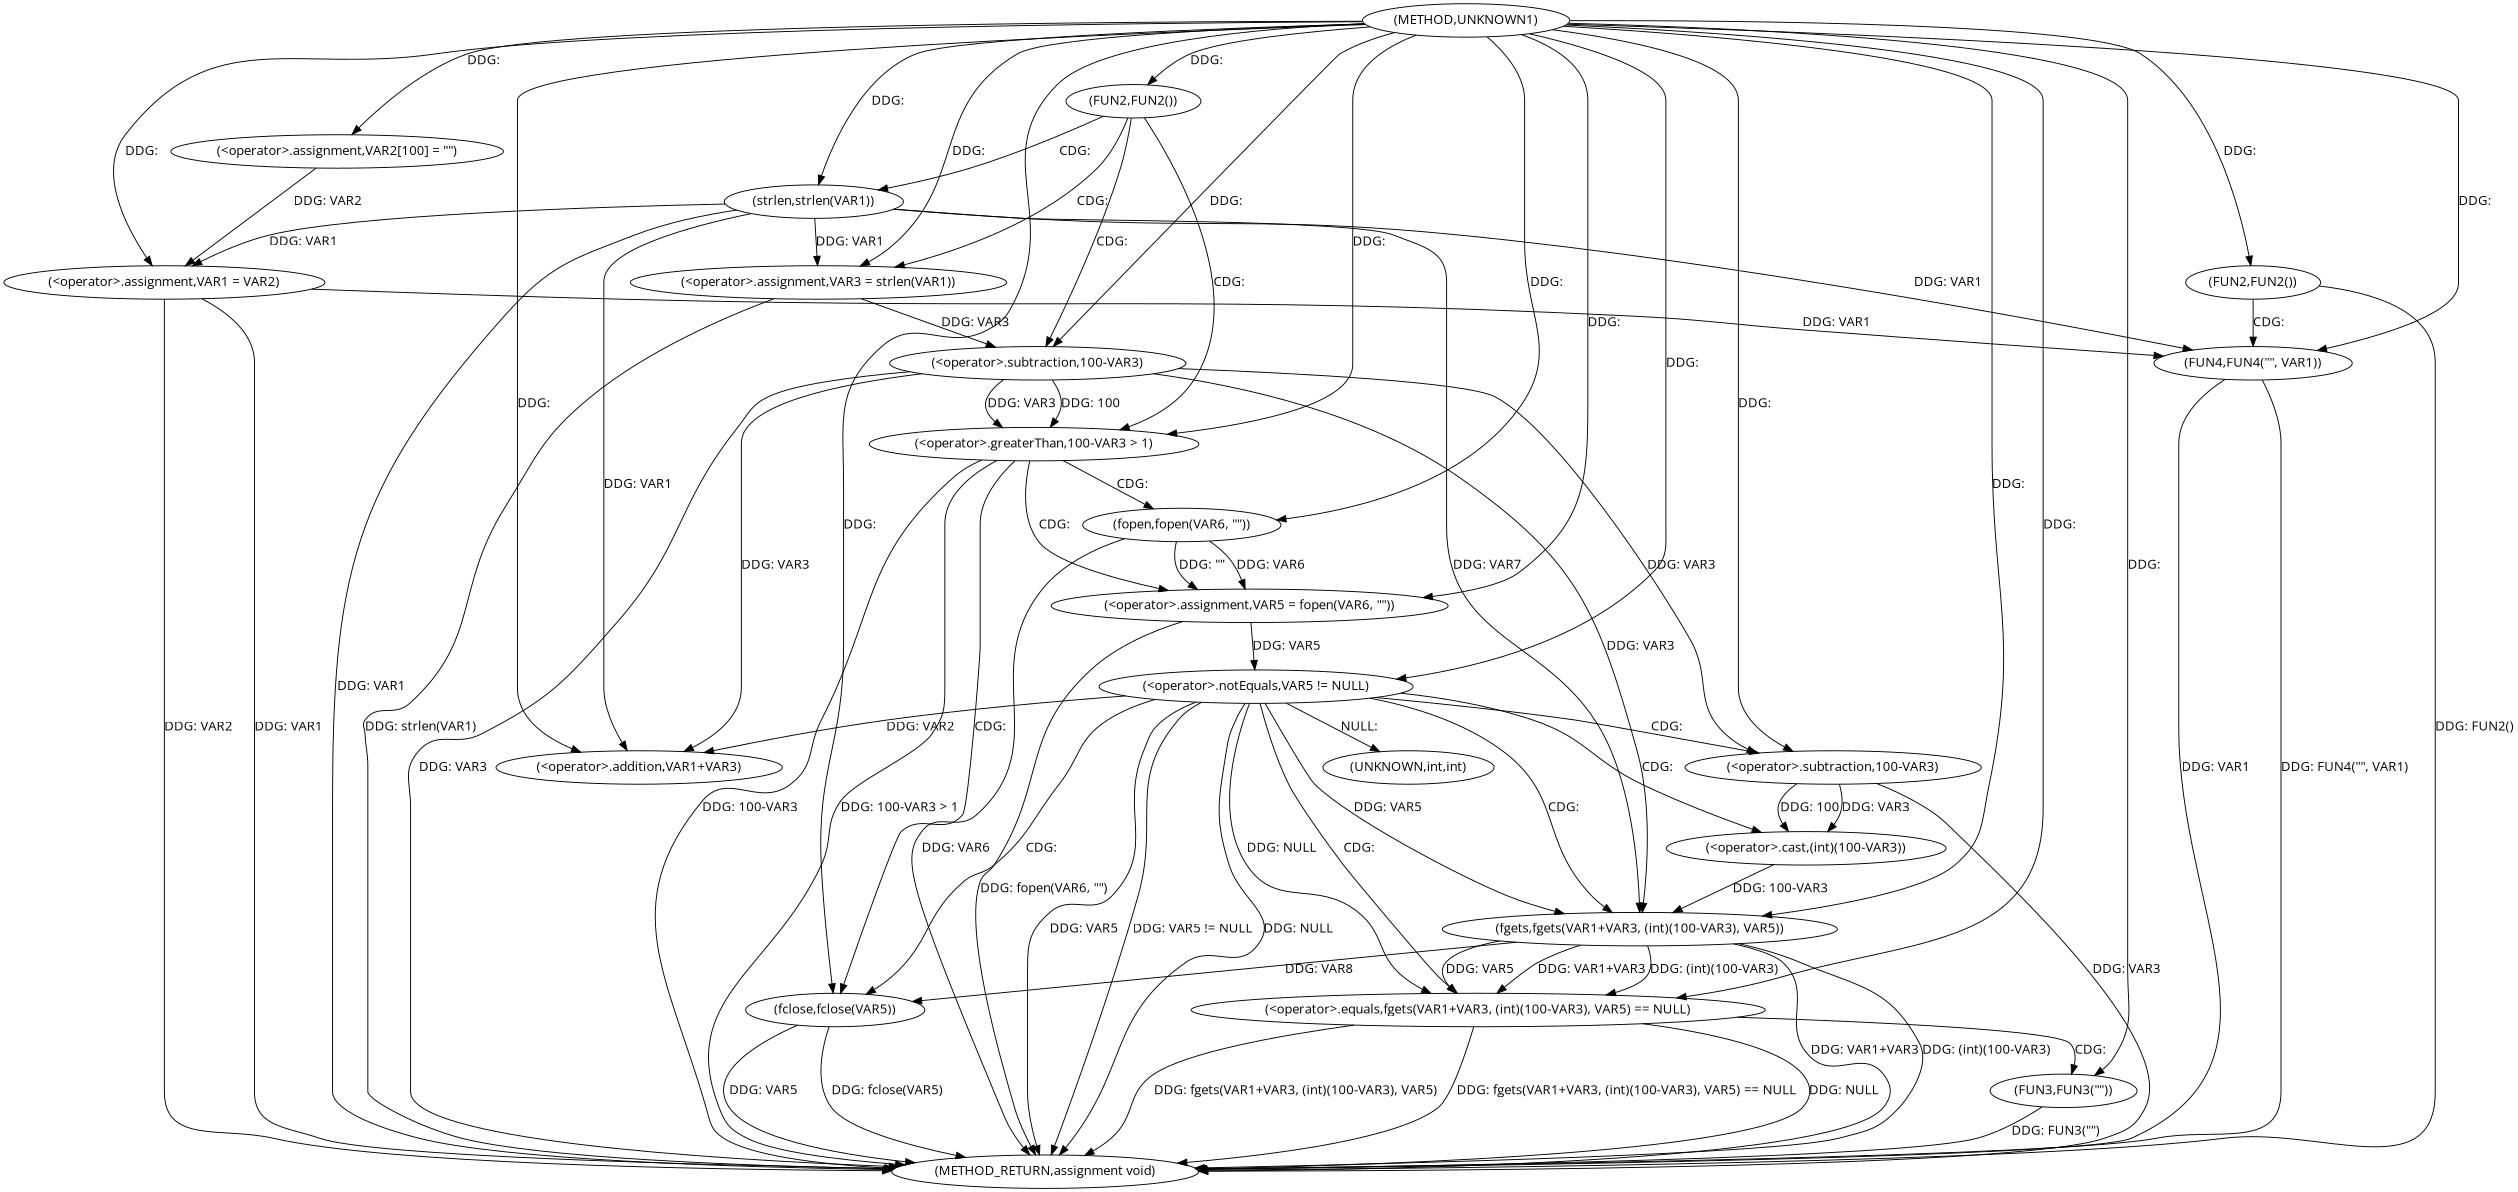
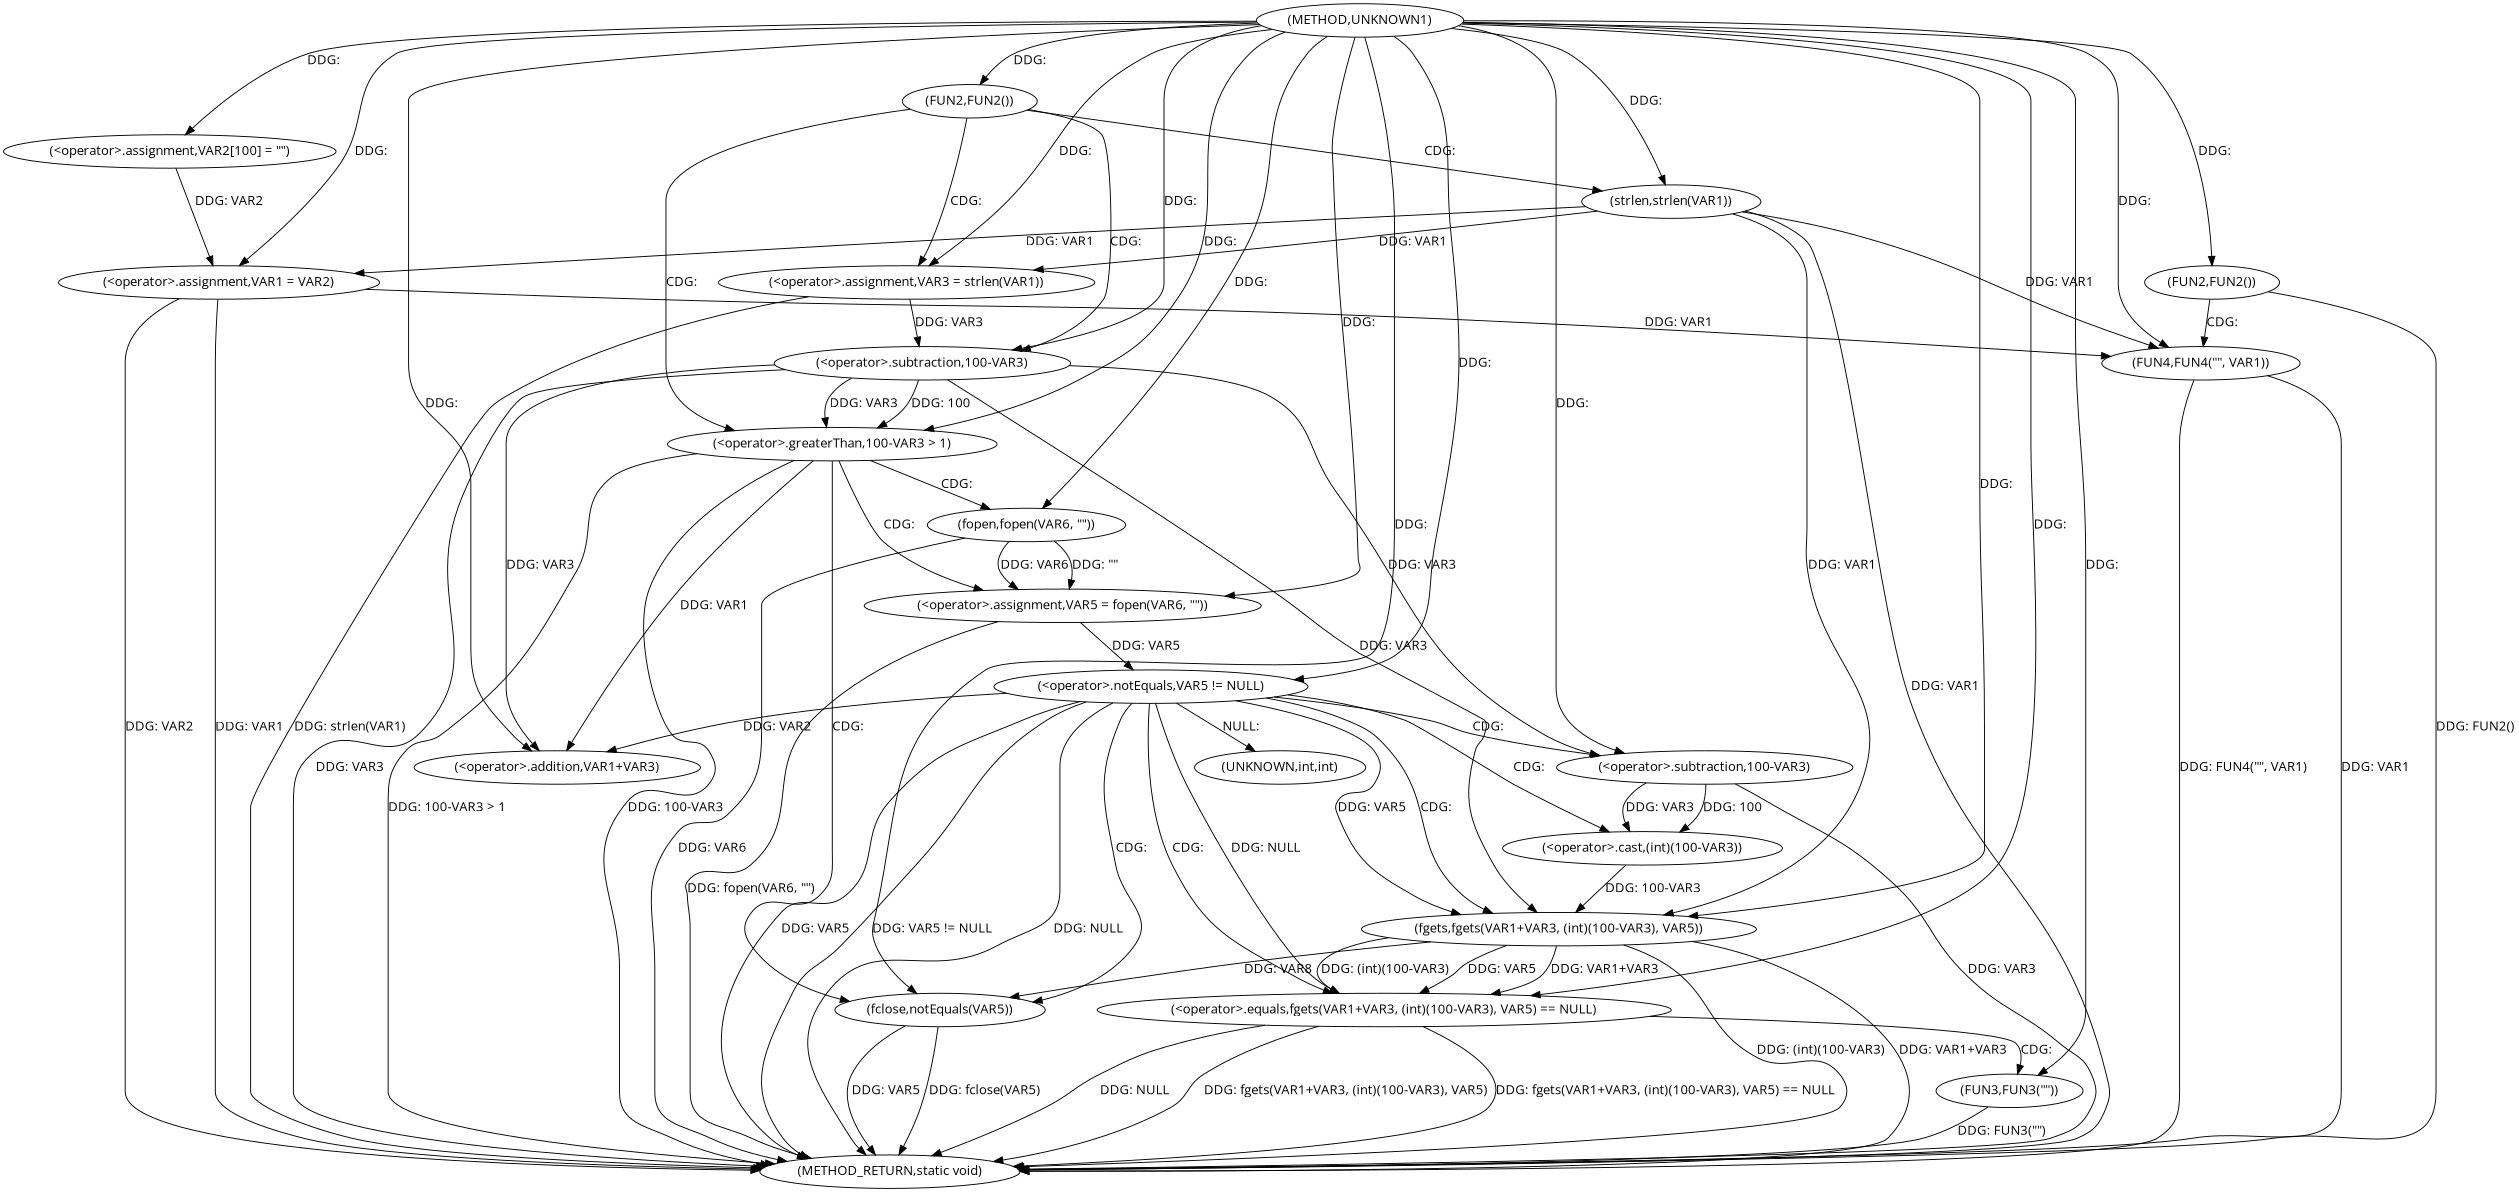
edge "(strlen,strlen(VAR1))" -> "(<operator>.addition,VAR1+VAR3)": now "(<operator>.greaterThan,100-VAR3 > 1)" -> "(<operator>.addition,VAR1+VAR3)"
edge "(strlen,strlen(VAR1))" -> "(fgets,fgets(VAR1+VAR3, (int)(100-VAR3), VAR5))": label "DDG: VAR7" -> "DDG: VAR1"
node "(fclose,fclose(VAR5))": label "(fclose,fclose(VAR5))" -> "(fclose,notEquals(VAR5))"
node "(METHOD_RETURN,assignment void)": label "(METHOD_RETURN,assignment void)" -> "(METHOD_RETURN,static void)"
